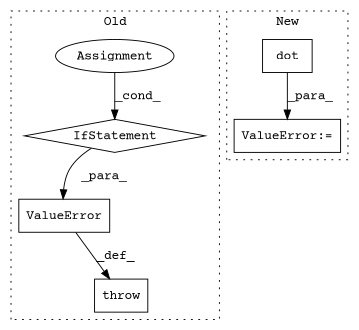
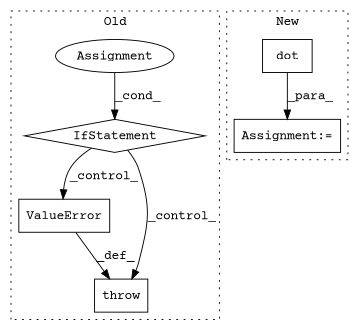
node "ValueError:=": label "ValueError:=" -> "Assignment:="
edge "IfStatement" -> "ValueError": label "_para_" -> "_control_"
edge "IfStatement" -> "throw": added, label "_control_"
